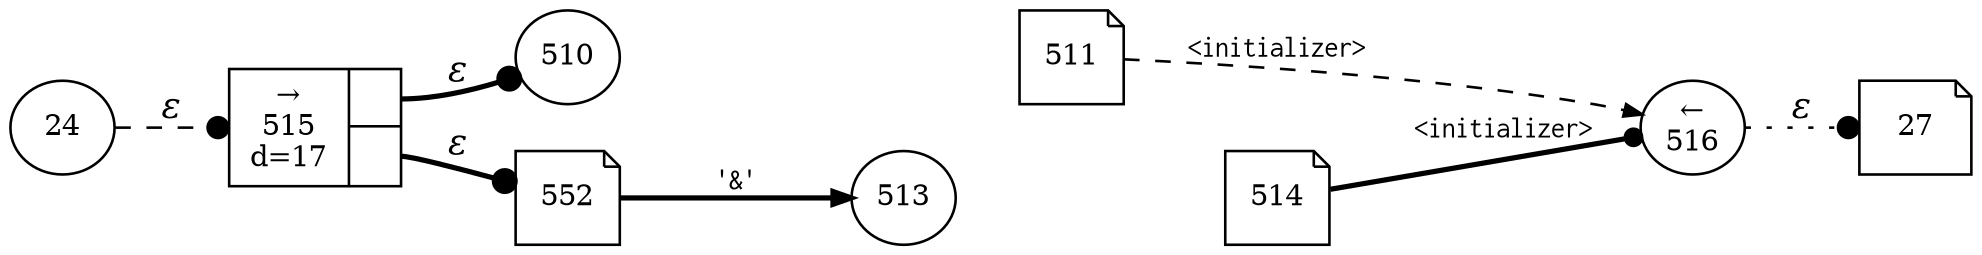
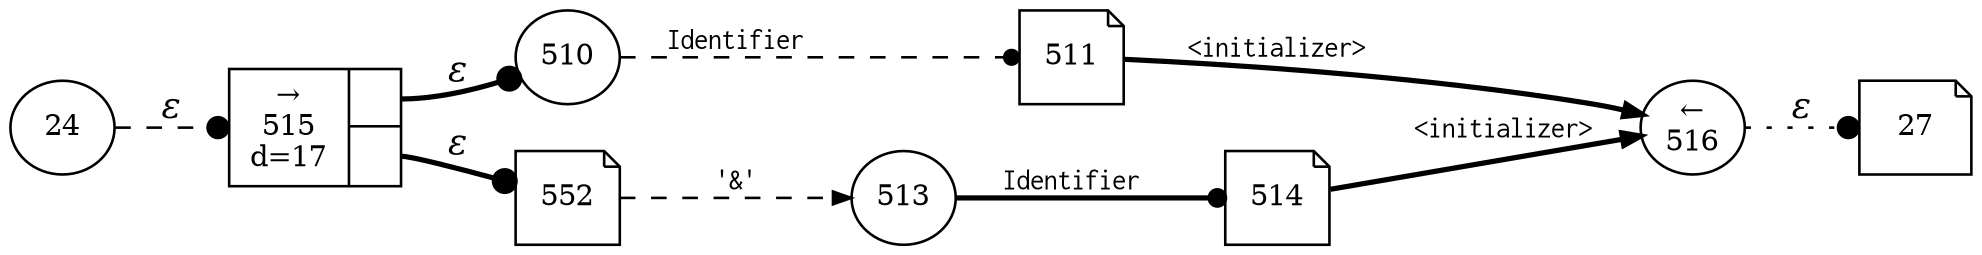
edge "510" -> "511": added, label "Identifier"
edge "511" -> "← 516": style dashed -> bold
edge "514" -> "← 516": arrowhead dot -> normal
edge "552" -> "513": style bold -> dashed
edge "513" -> "514": added, label "Identifier"
